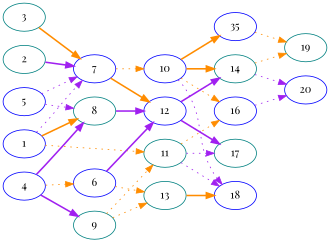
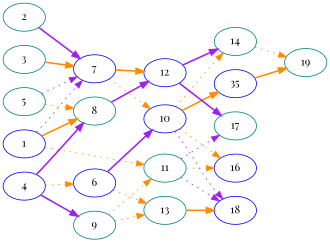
edge "35" -> "19": style dotted -> bold
edge "10" -> "14": style bold -> dotted
node "20": removed
node "5": color blue -> teal
edge "5" -> "8": color purple -> darkorange
edge "6" -> "12": now "6" -> "10"
